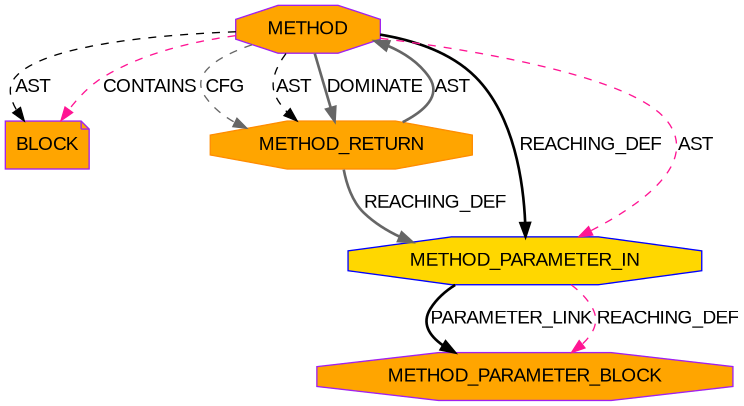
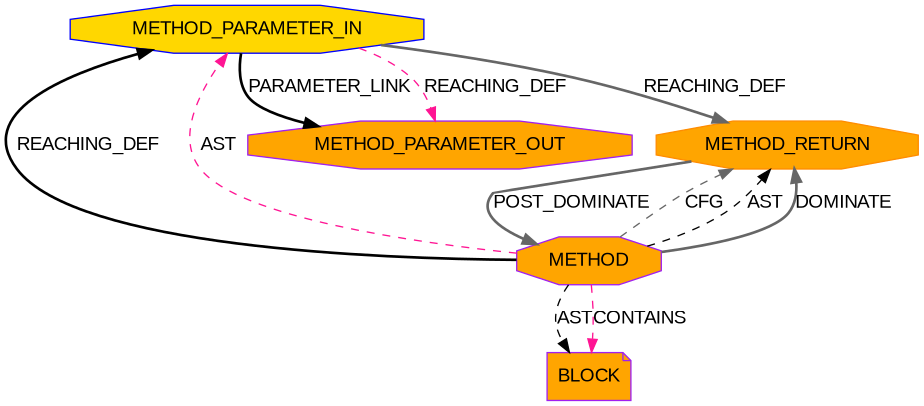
edge "METHOD_RETURN" -> "METHOD": label "AST" -> "POST_DOMINATE"
edge "METHOD_RETURN" -> "METHOD_PARAMETER_IN": reversed
node "METHOD_PARAMETER_BLOCK": label "METHOD_PARAMETER_BLOCK" -> "METHOD_PARAMETER_OUT"
